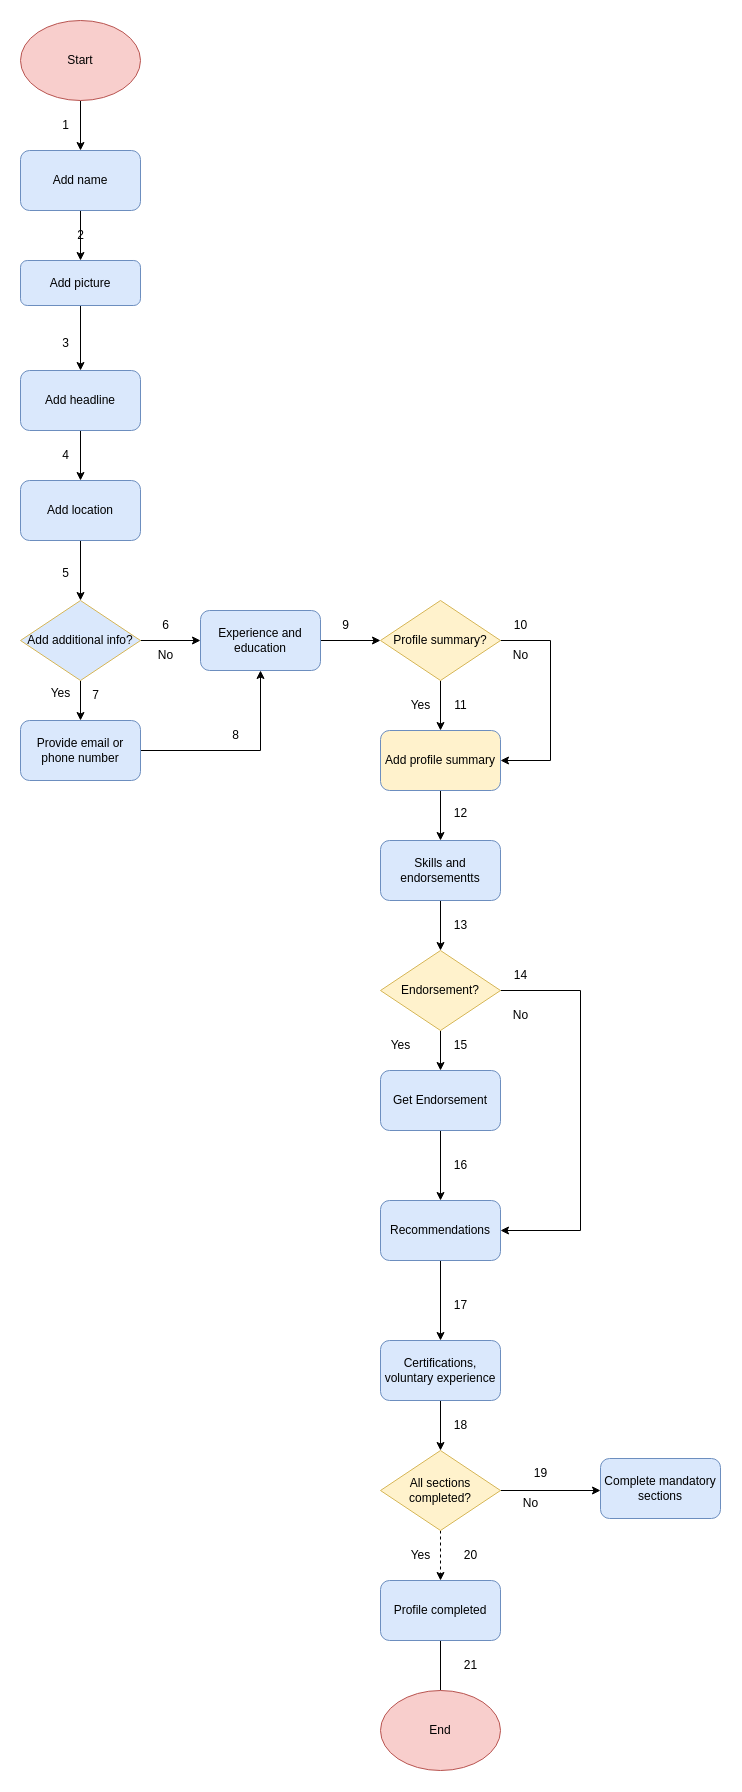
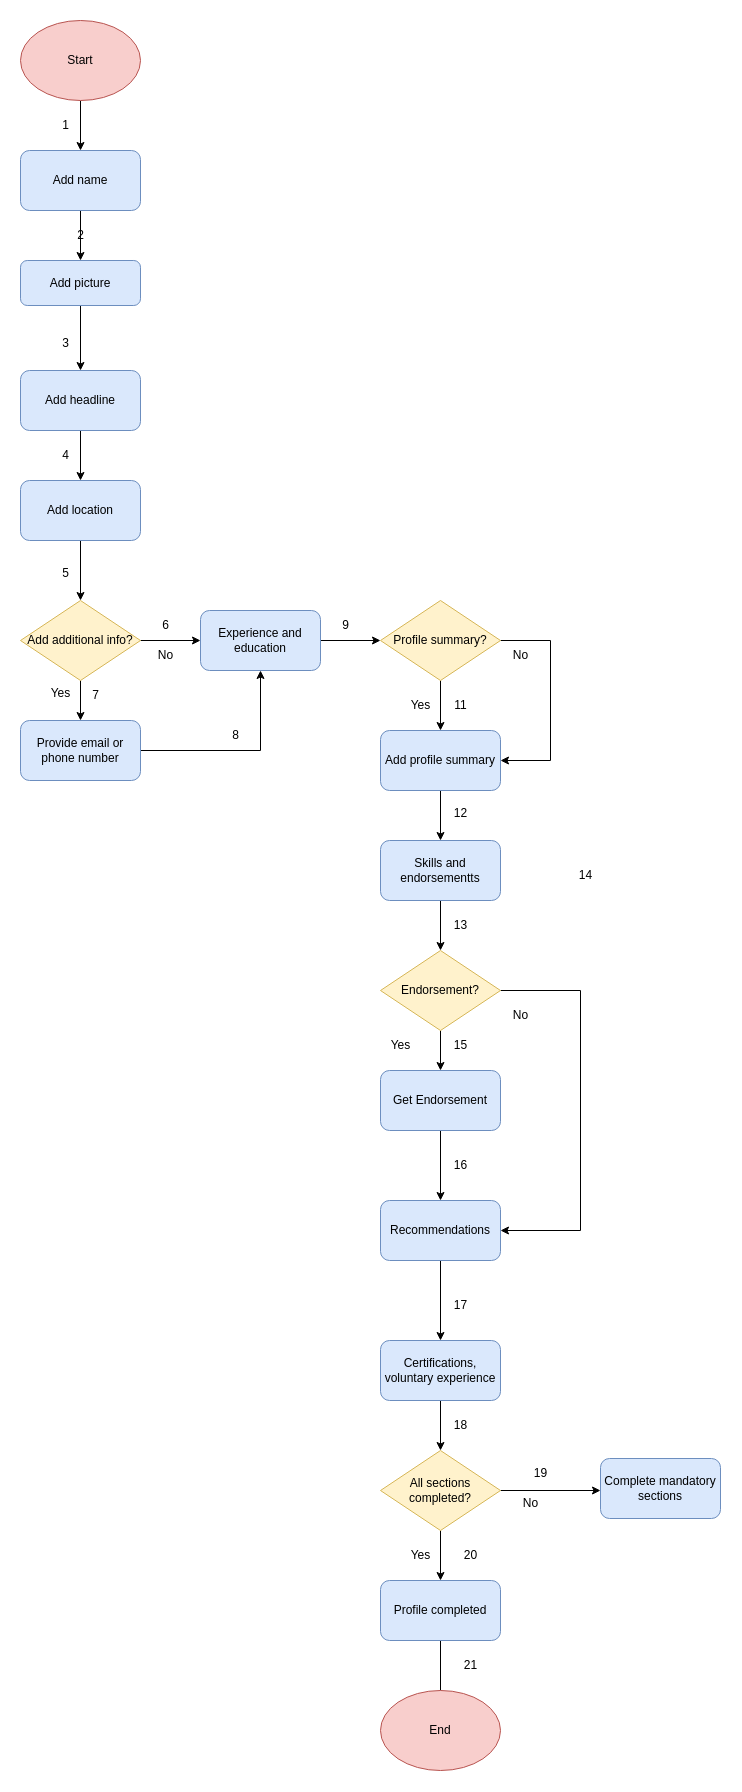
node "10": removed
node "Add additional info?": fillcolor #dae8fc -> #fff2cc
node "Add profile summary": fillcolor #fff2cc -> #dae8fc
node "14": moved (521, 976) -> (586, 876)
edge "All sections completed?" -> "Profile completed": style dashed -> solid
